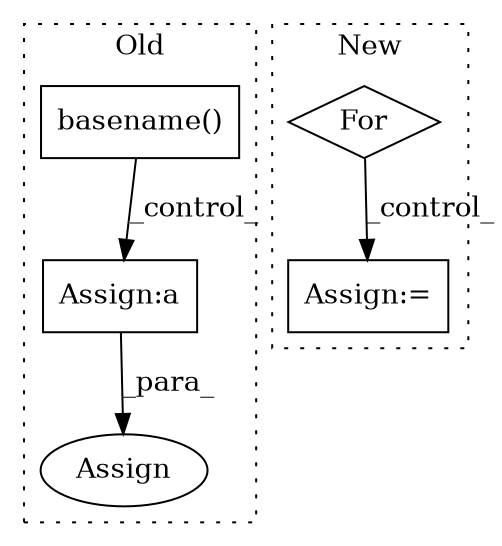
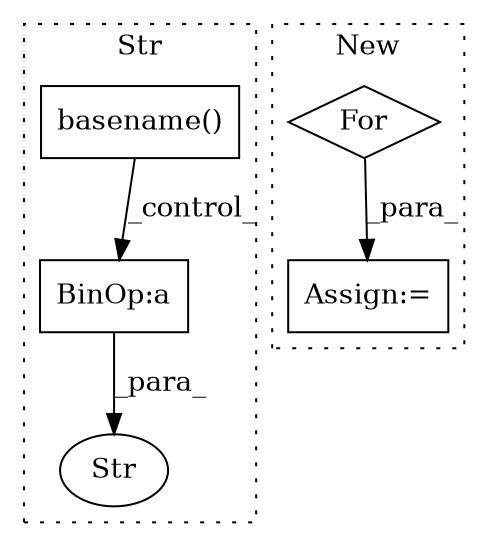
cluster "Old": label "Old" -> "Str"
edge "For" -> "Assign:=": label "_control_" -> "_para_"
node "Assign:a": label "Assign:a" -> "BinOp:a"
node "Assign": label "Assign" -> "Str"
